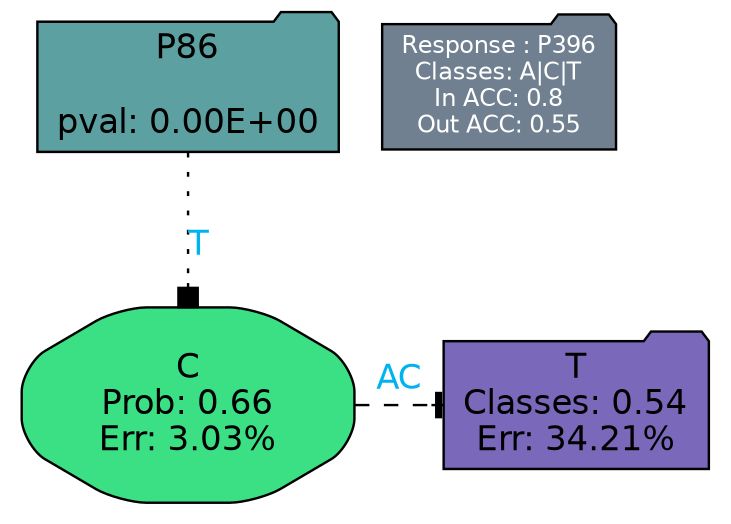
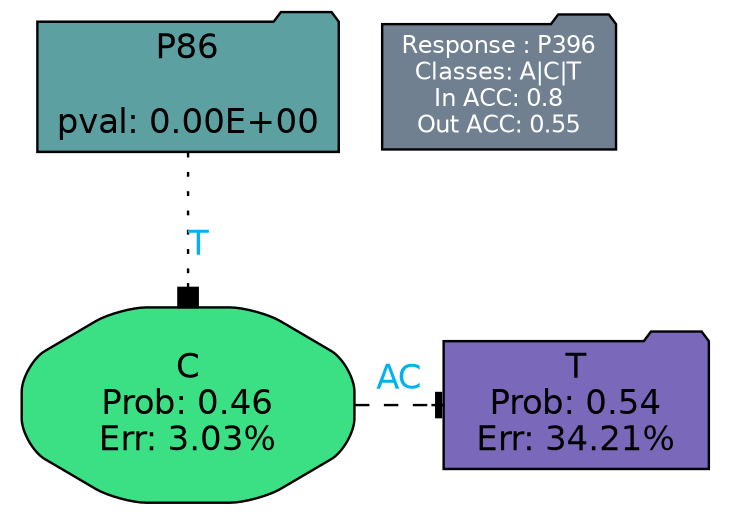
node "C Prob: 0.66 Err: 3.03%": label "C Prob: 0.66 Err: 3.03%" -> "C Prob: 0.46 Err: 3.03%"
node "T Classes: 0.54 Err: 34.21%": label "T Classes: 0.54 Err: 34.21%" -> "T Prob: 0.54 Err: 34.21%"
